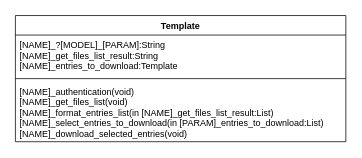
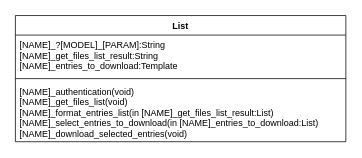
node "Template": label "Template" -> "List"
node "[NAME]_authentication(void) [NAME]_get_files_list(void) [NAME]_format_entries_list(in [NAME]_get_files_list_result:List) [NAME]_select_entries_to_download(in [PARAM]_entries_to_download:List) [NAME]_download_selected_entries(void)": label "[NAME]_authentication(void) [NAME]_get_files_list(void) [NAME]_format_entries_list(in [NAME]_get_files_list_result:List) [NAME]_select_entries_to_download(in [PARAM]_entries_to_download:List) [NAME]_download_selected_entries(void)" -> "[NAME]_authentication(void) [NAME]_get_files_list(void) [NAME]_format_entries_list(in [NAME]_get_files_list_result:List) [NAME]_select_entries_to_download(in [NAME]_entries_to_download:List) [NAME]_download_selected_entries(void)"
